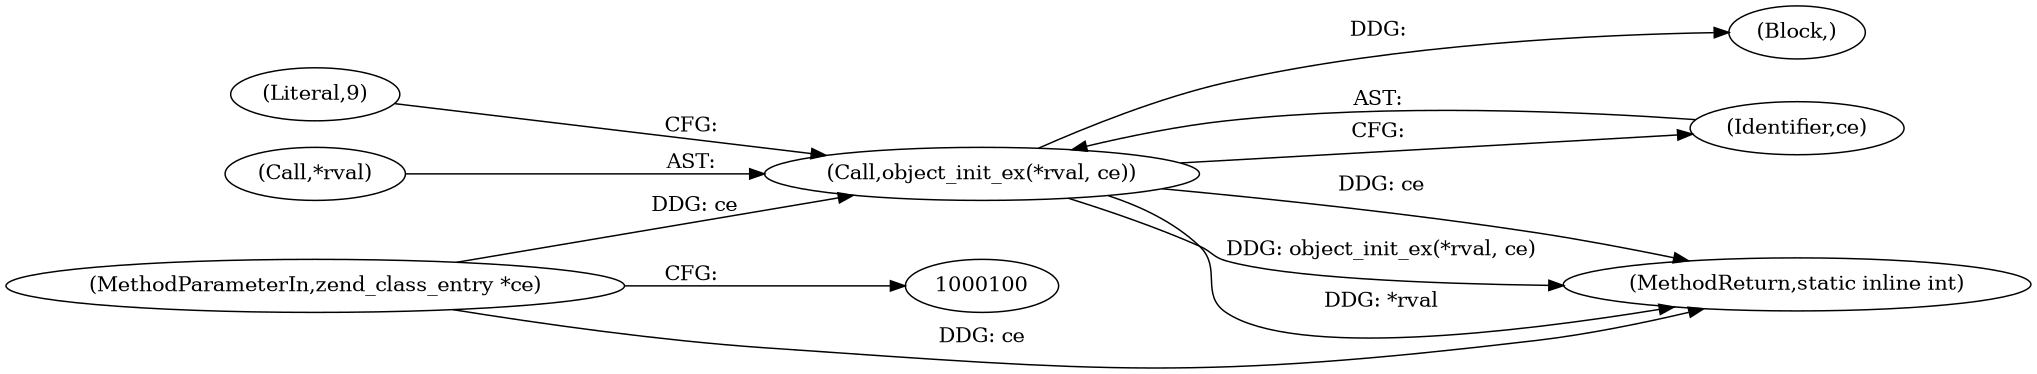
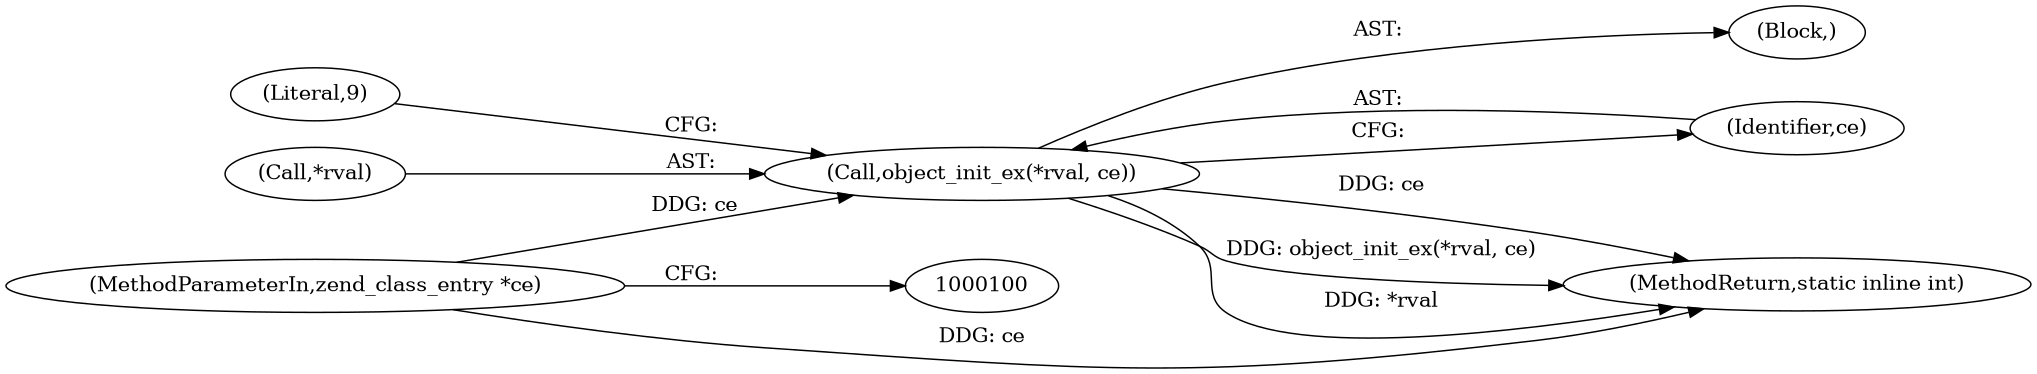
edge "(Call,object_init_ex(*rval, ce))" -> "(Block,)": label "DDG: " -> "AST: "
